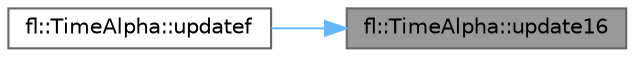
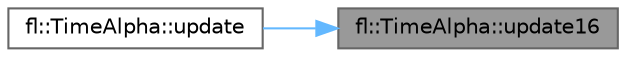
node "fl::TimeAlpha::updatef": label "fl::TimeAlpha::updatef" -> "fl::TimeAlpha::update"
